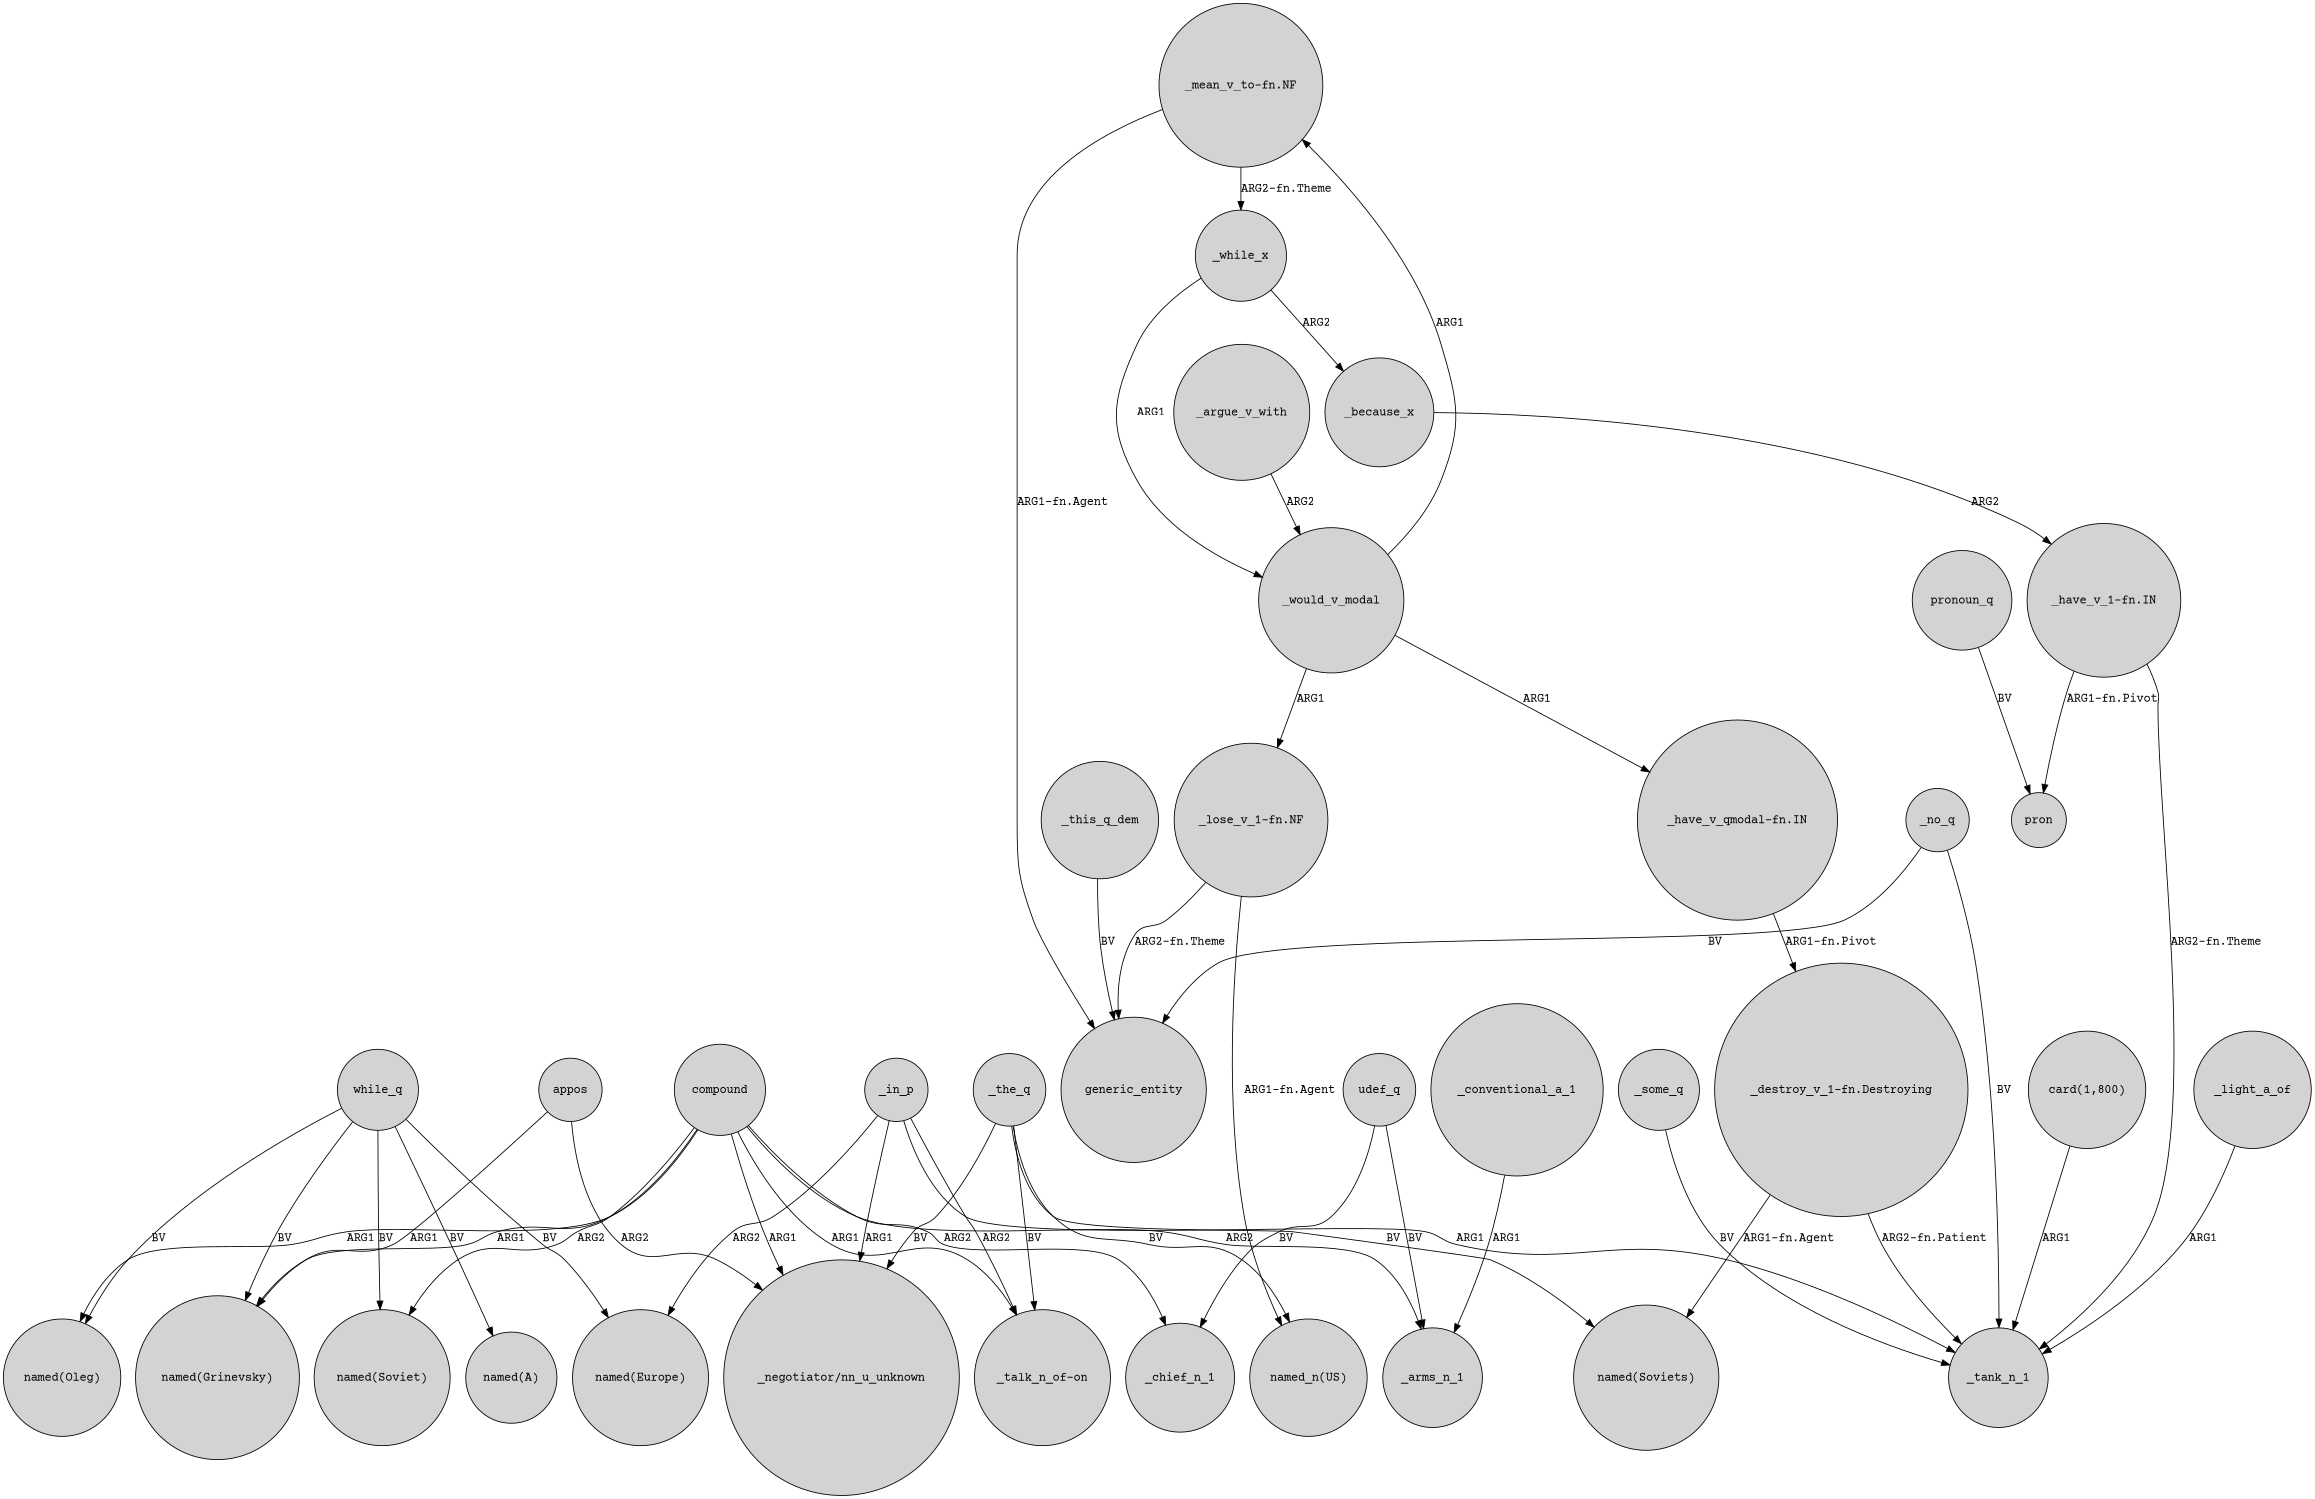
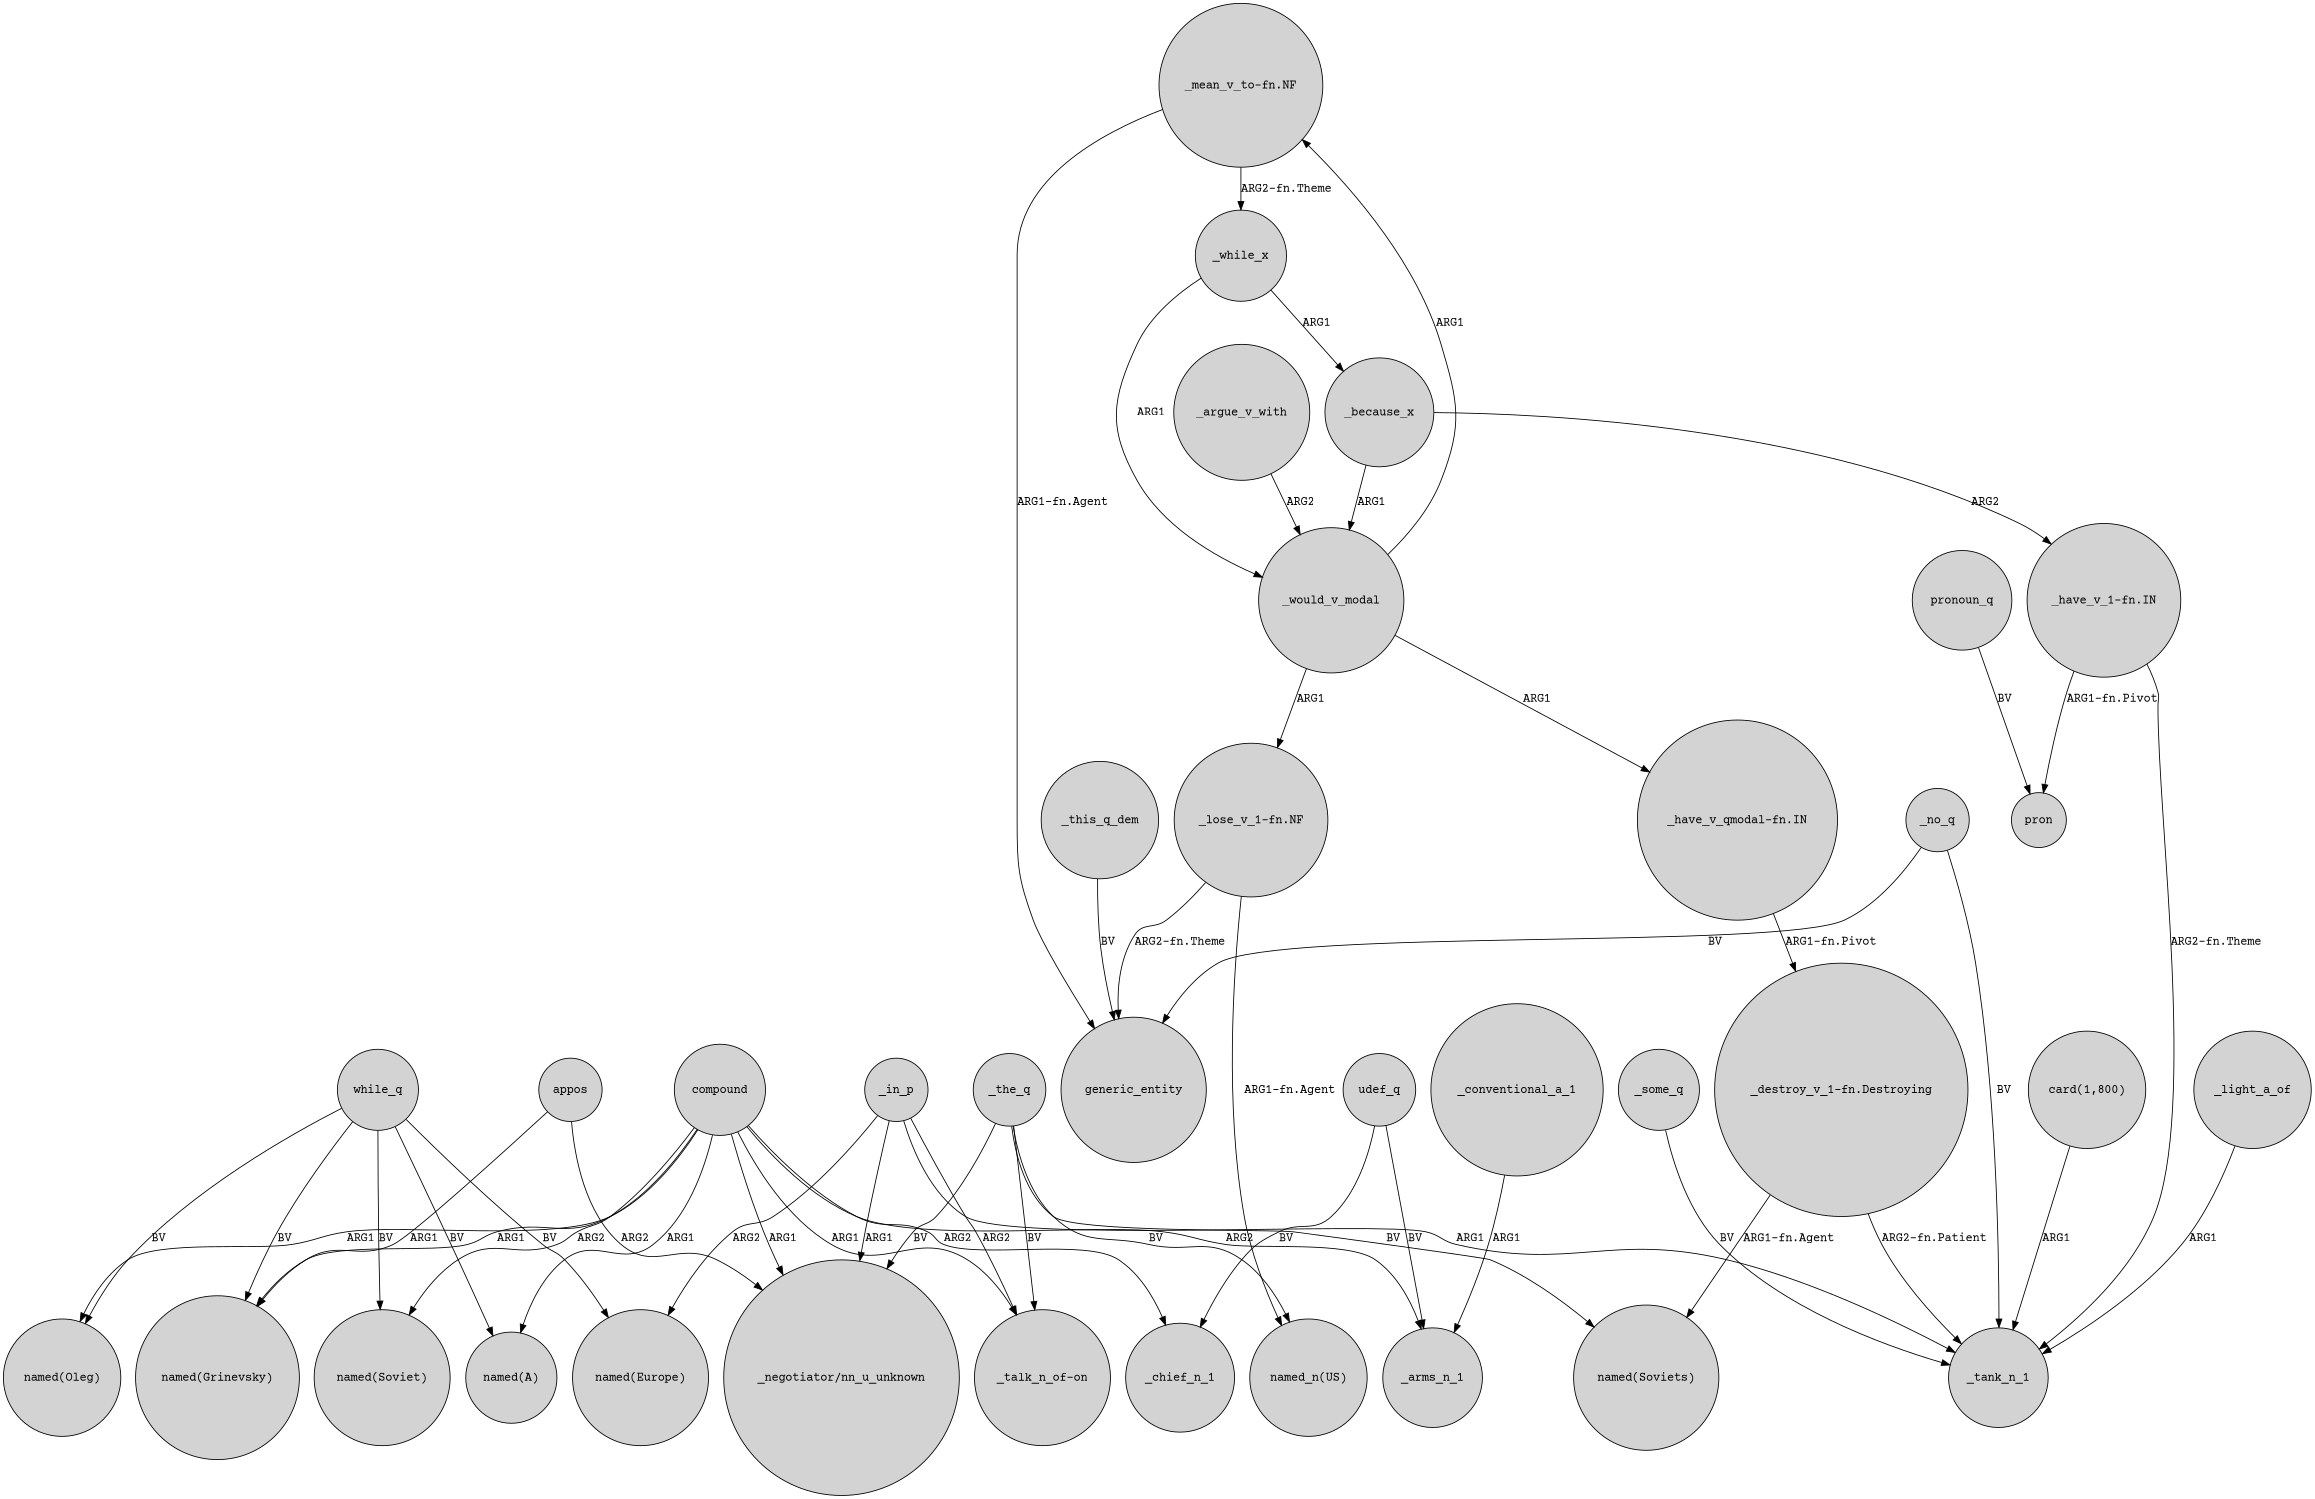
edge "_while_x" -> "_because_x": label "ARG2" -> "ARG1"
edge "_because_x" -> "_would_v_modal": added, label "ARG1"
edge "compound" -> "named(A)": added, label "ARG1"
